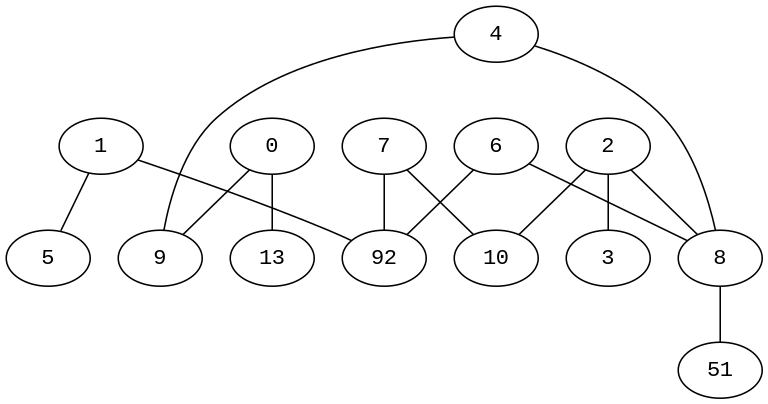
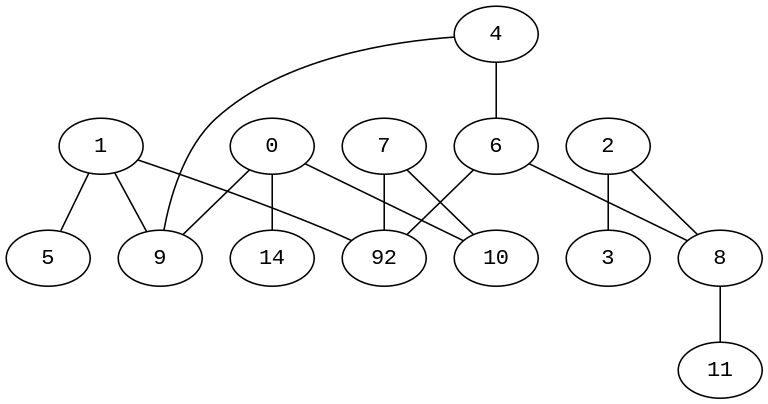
edge "4" -- "8": now "4" -- "6"
edge "1" -- "9": added
edge "2" -- "10": now "0" -- "10"
node "13": label "13" -> "14"
node "51": label "51" -> "11"
